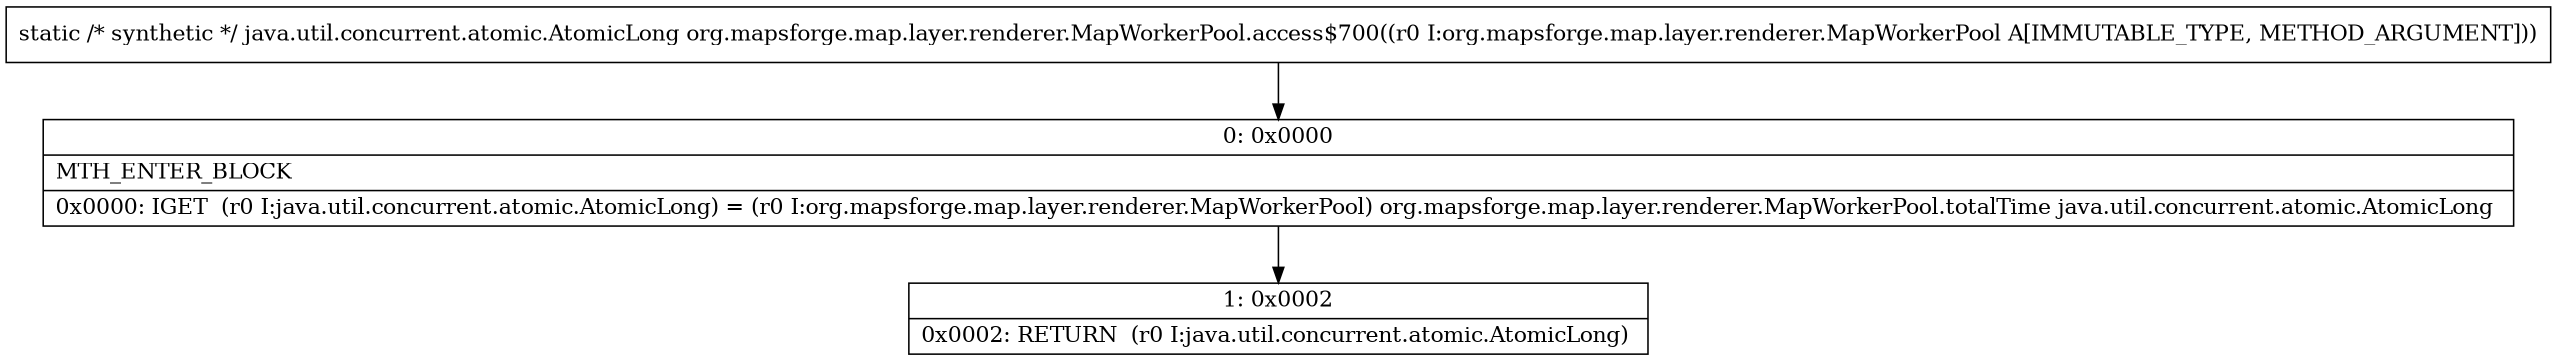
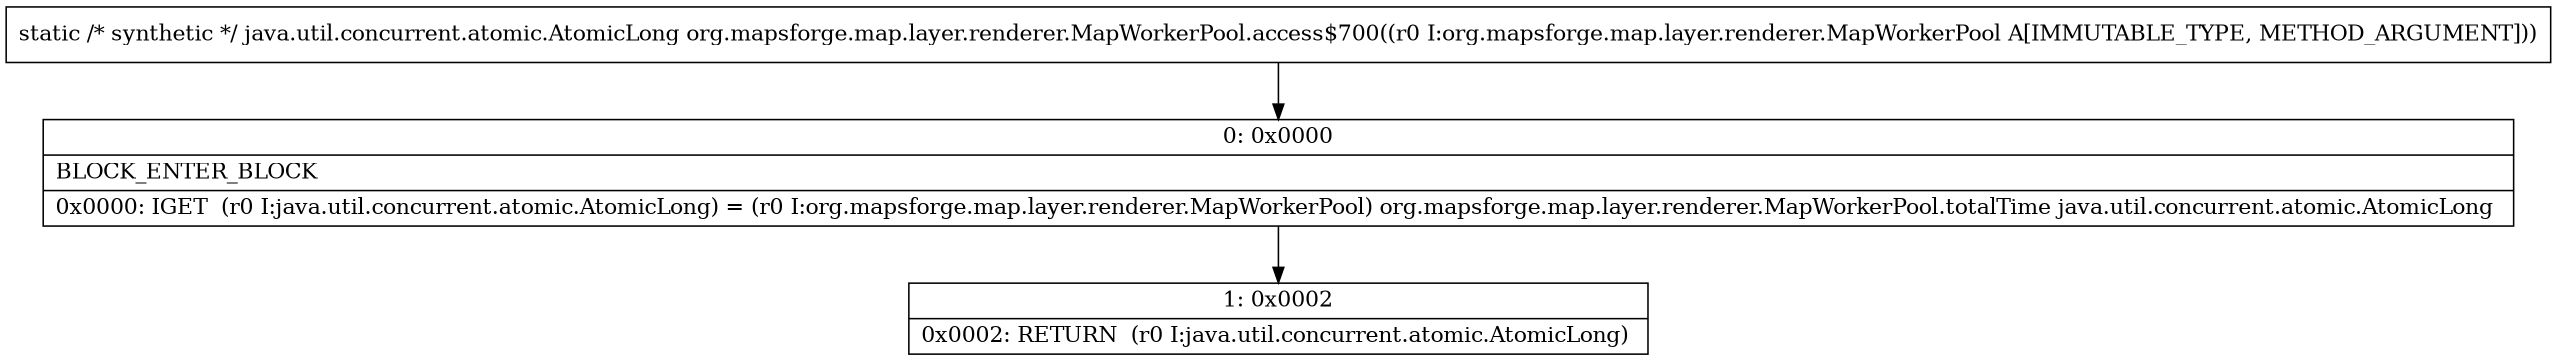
node "0: 0x0000": text "MTH_ENTER_BLOCK" -> "BLOCK_ENTER_BLOCK"
